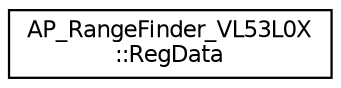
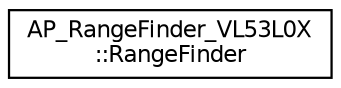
node "AP_RangeFinder_VL53L0X ::RegData": label "AP_RangeFinder_VL53L0X ::RegData" -> "AP_RangeFinder_VL53L0X ::RangeFinder"
